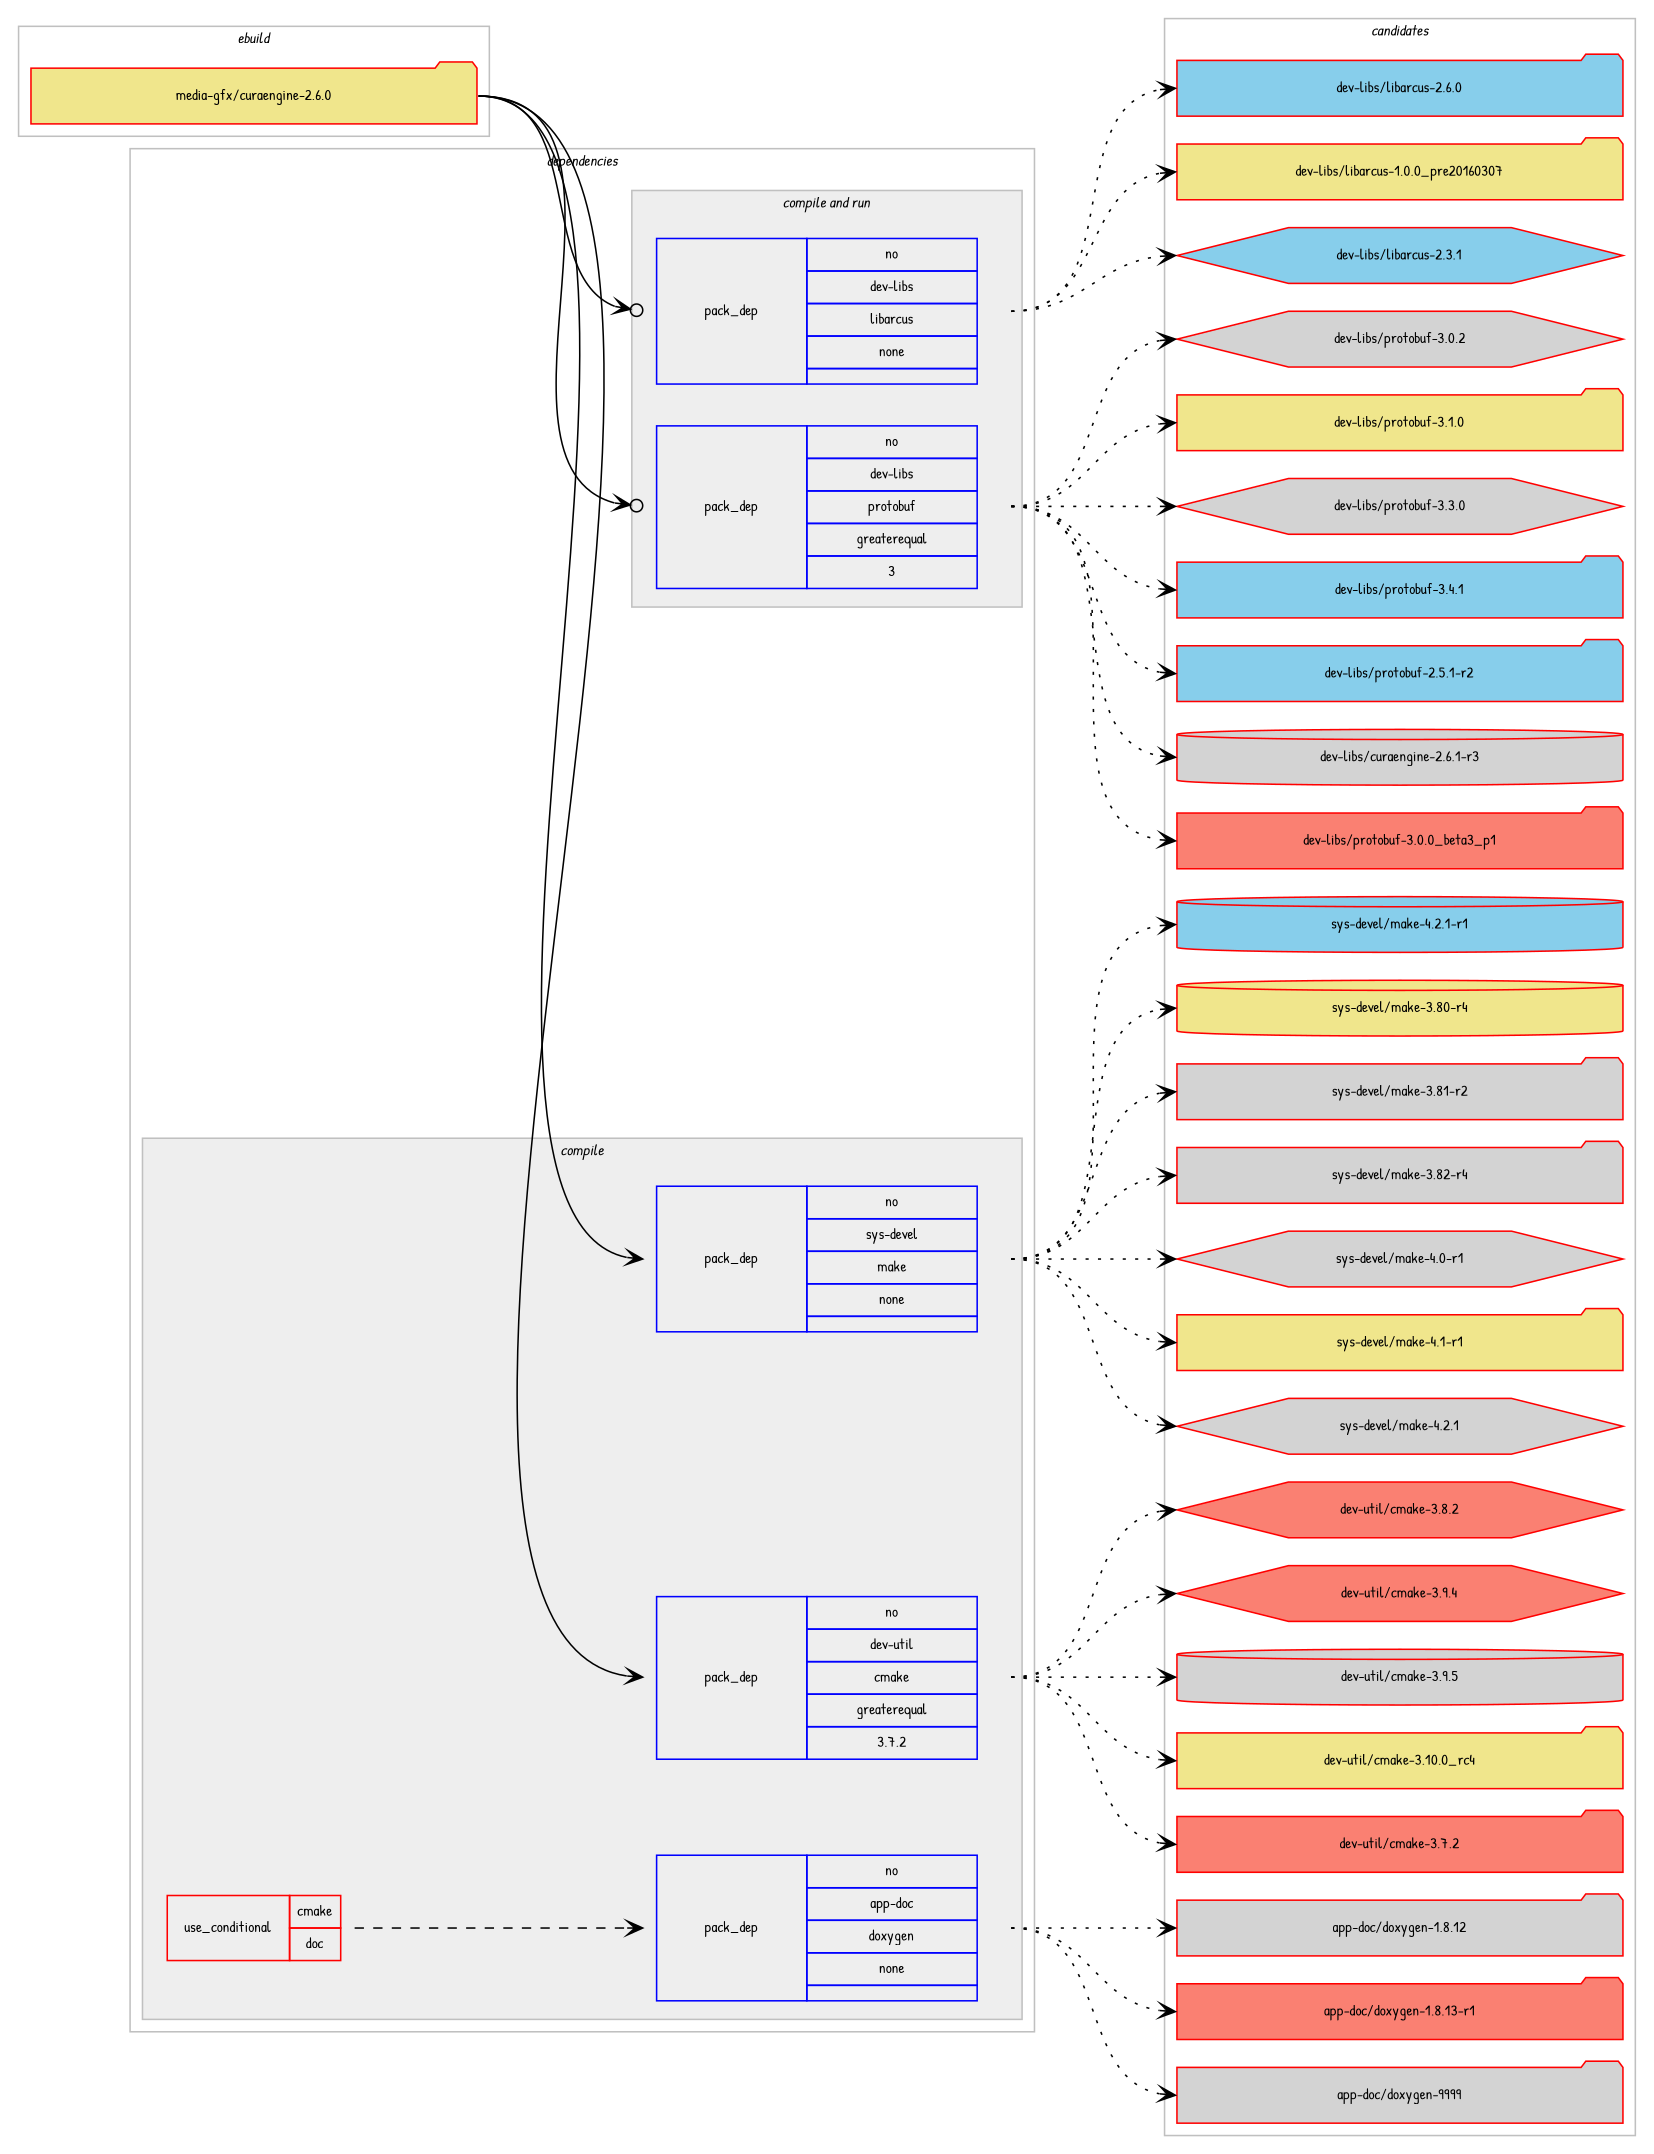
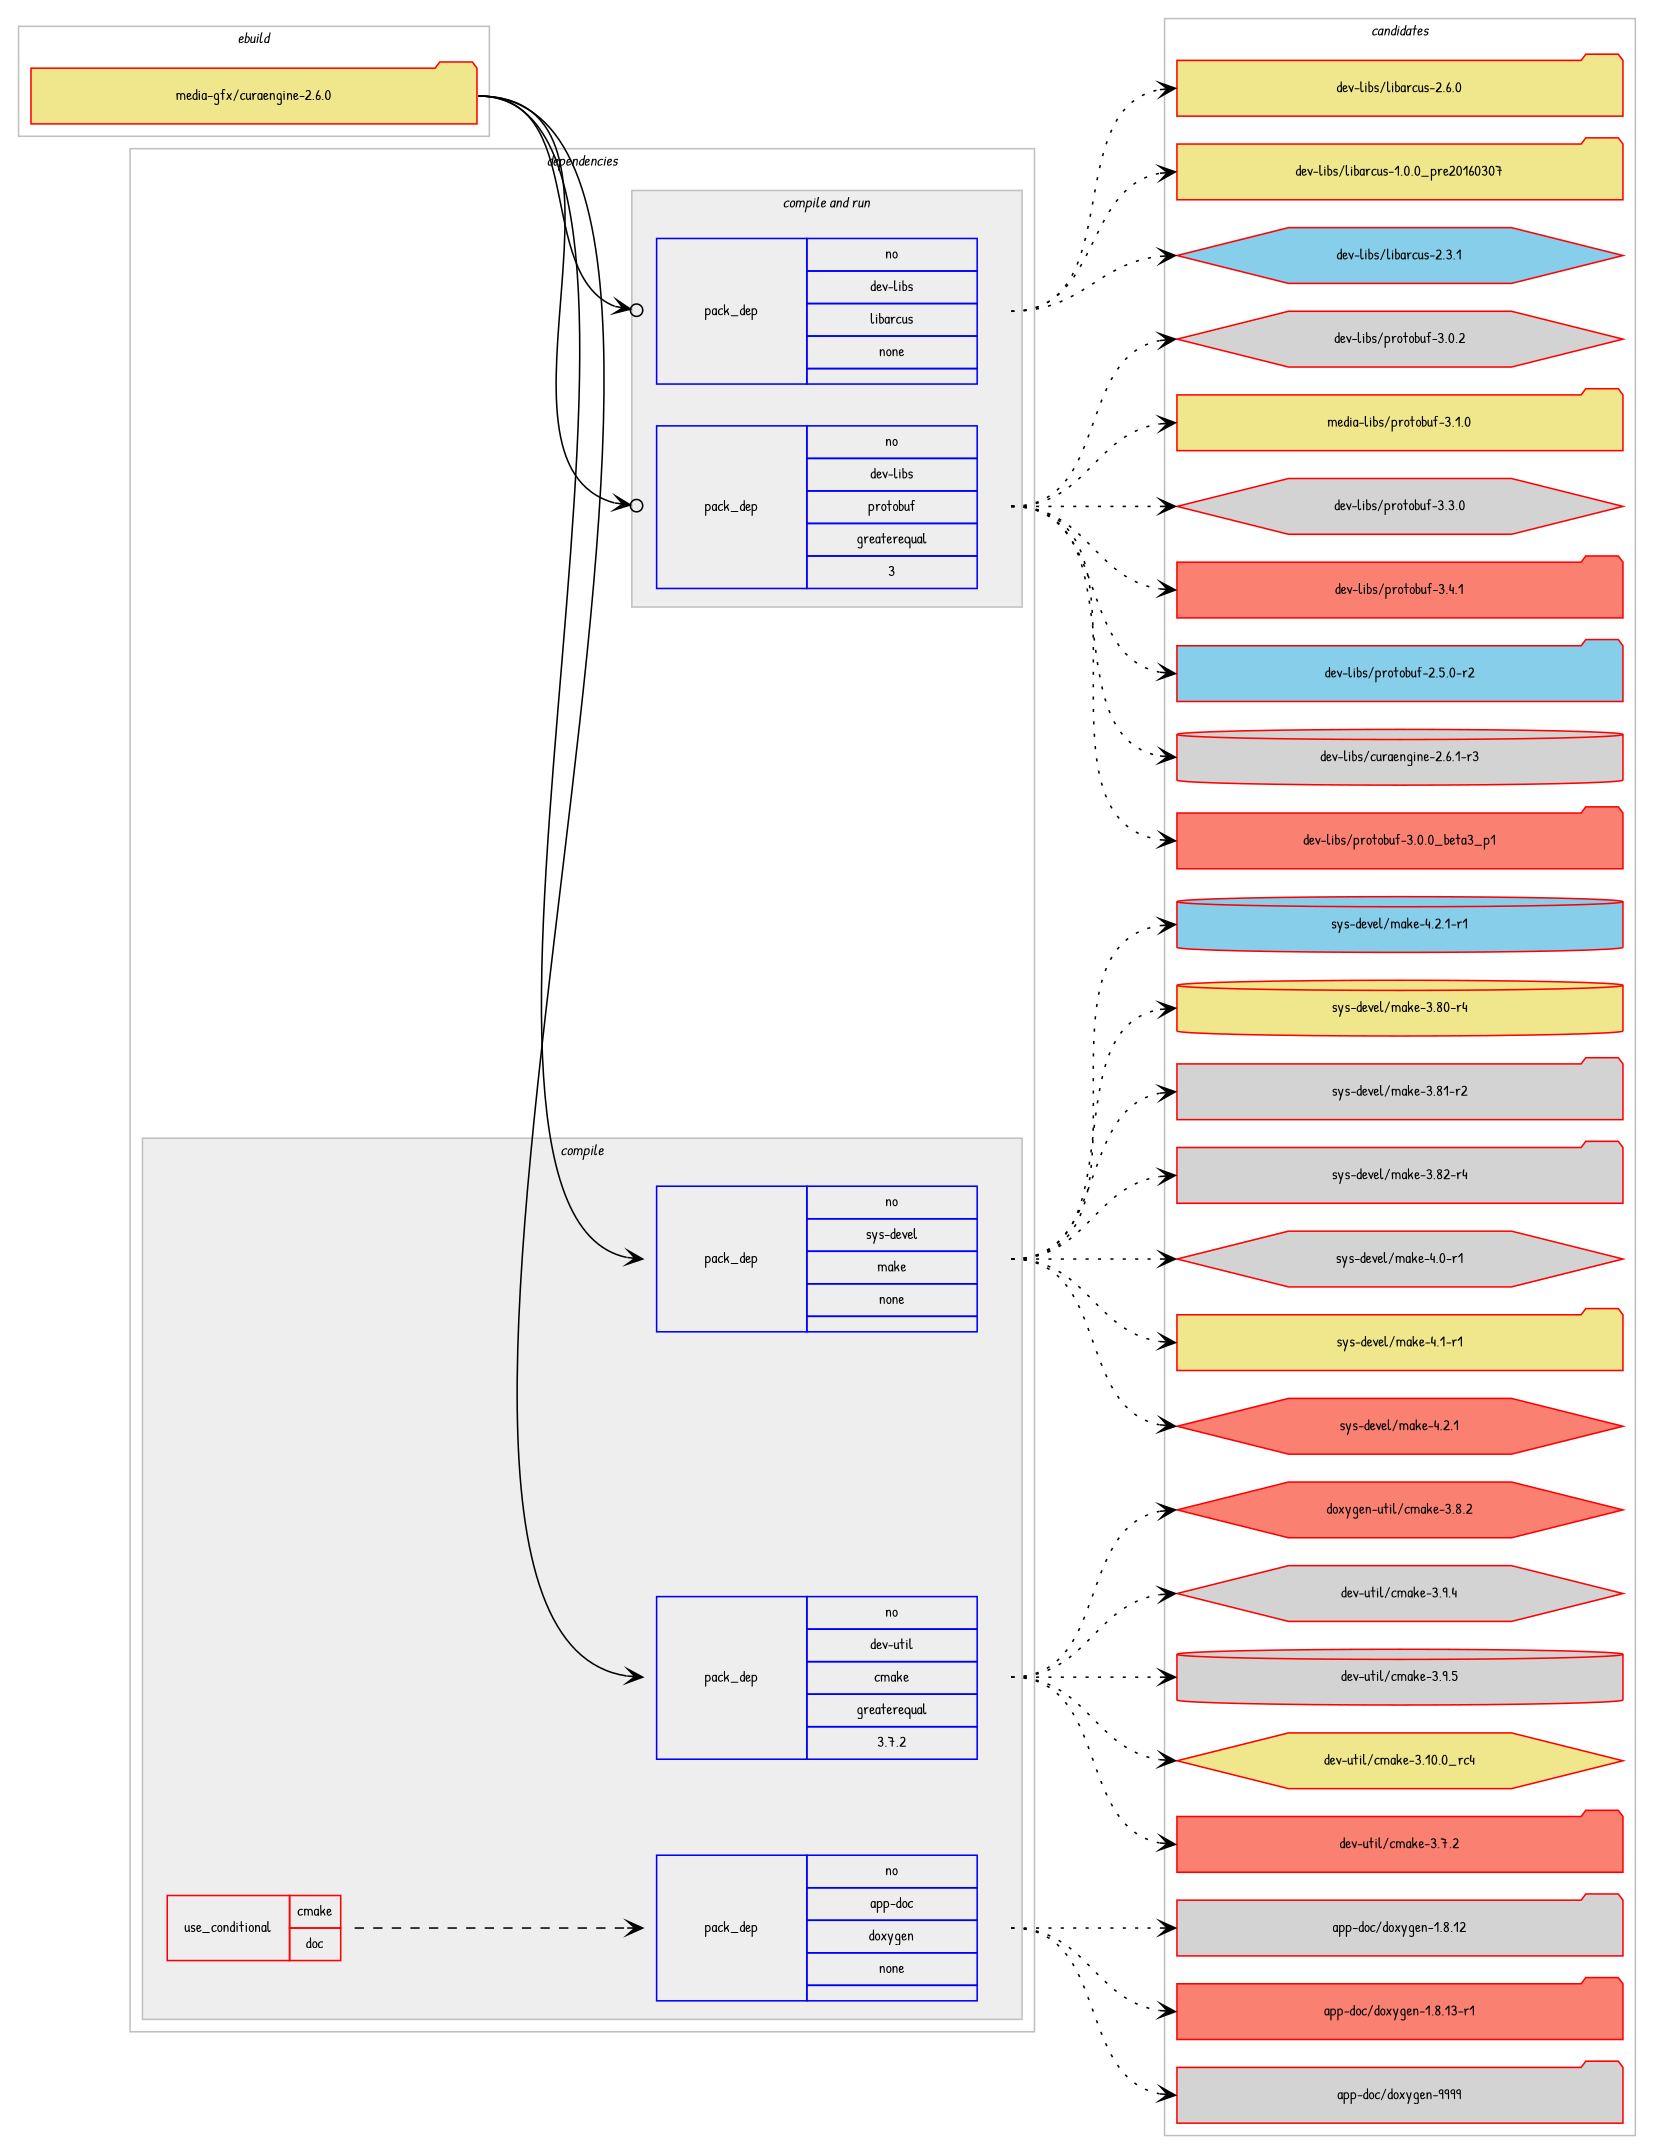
node "dev-libs/libarcus-2.6.0": fillcolor skyblue -> khaki
node "dev-libs/protobuf-3.1.0": label "dev-libs/protobuf-3.1.0" -> "media-libs/protobuf-3.1.0"
node "dev-libs/protobuf-3.4.1": fillcolor skyblue -> salmon
node "dev-libs/protobuf-2.5.1-r2": label "dev-libs/protobuf-2.5.1-r2" -> "dev-libs/protobuf-2.5.0-r2"
node "sys-devel/make-4.2.1": fillcolor lightgrey -> salmon
node "dev-util/cmake-3.8.2": label "dev-util/cmake-3.8.2" -> "doxygen-util/cmake-3.8.2"
node "dev-util/cmake-3.9.4": fillcolor salmon -> lightgrey
node "dev-util/cmake-3.10.0_rc4": shape folder -> hexagon
